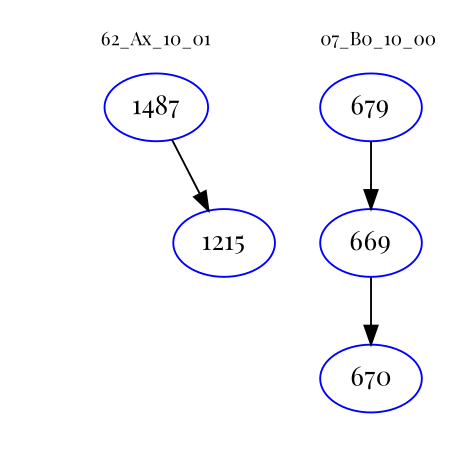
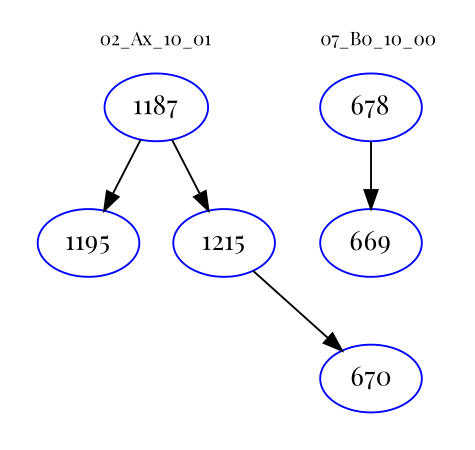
cluster "62_Ax_10_01": label "62_Ax_10_01" -> "02_Ax_10_01"
node "1487": label "1487" -> "1187"
node "679": label "679" -> "678"
node "1195": added
edge "669" -> "670": now "1215" -> "670"
